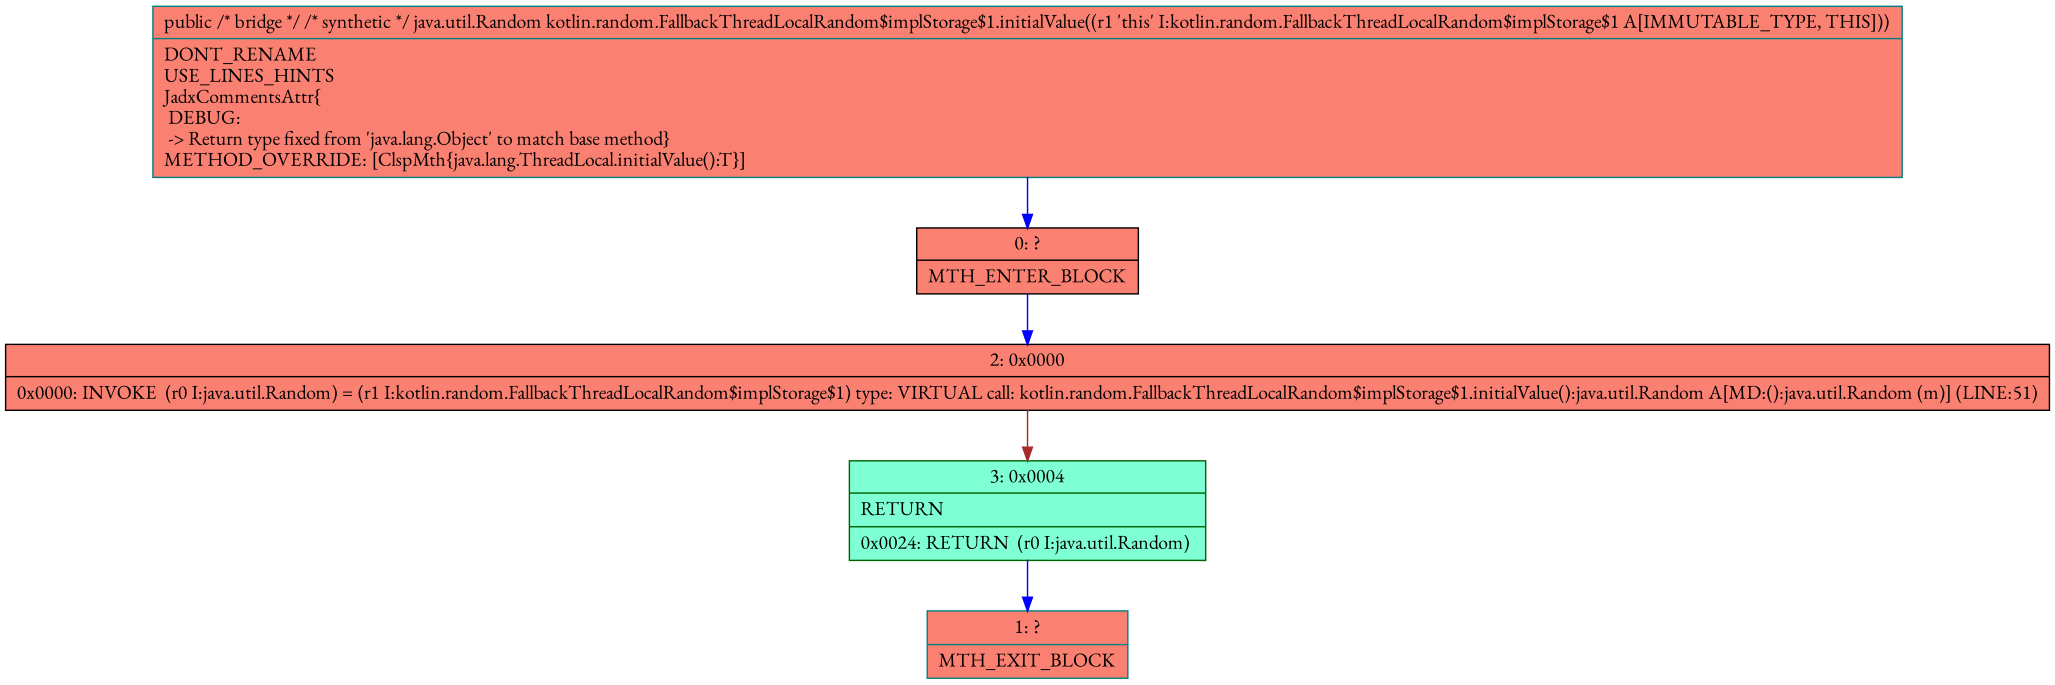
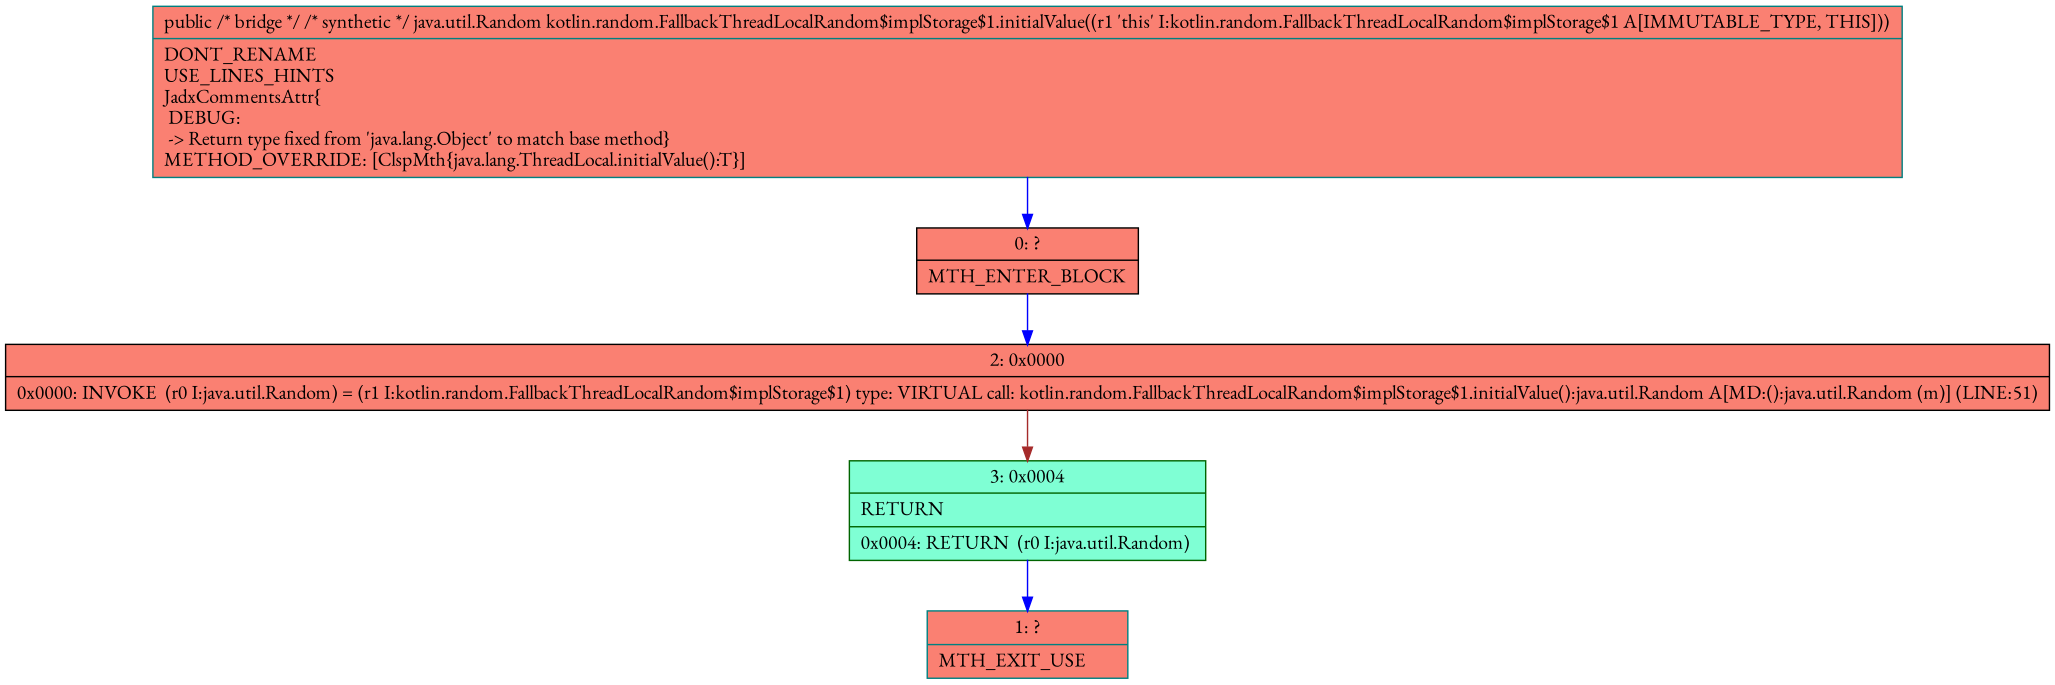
node "3: 0x0004": text "0x0024: RETURN  (r0 I:java.util.Random)" -> "0x0004: RETURN  (r0 I:java.util.Random)"
node "1: ?": text "MTH_EXIT_BLOCK" -> "MTH_EXIT_USE"
